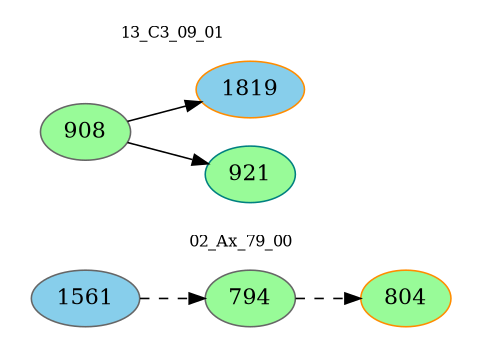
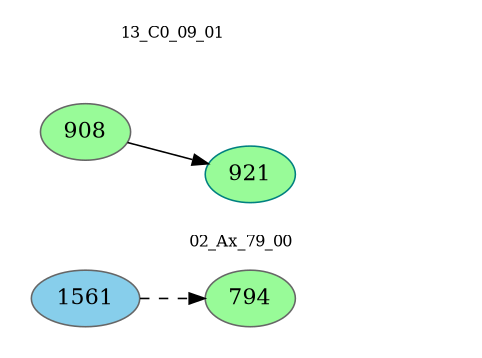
cluster "13_C3_09_01": label "13_C3_09_01" -> "13_C0_09_01"
node "1819": removed
node "804": removed
